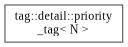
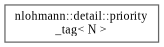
node "tag::detail::priority _tag< N >": label "tag::detail::priority _tag< N >" -> "nlohmann::detail::priority _tag< N >"
